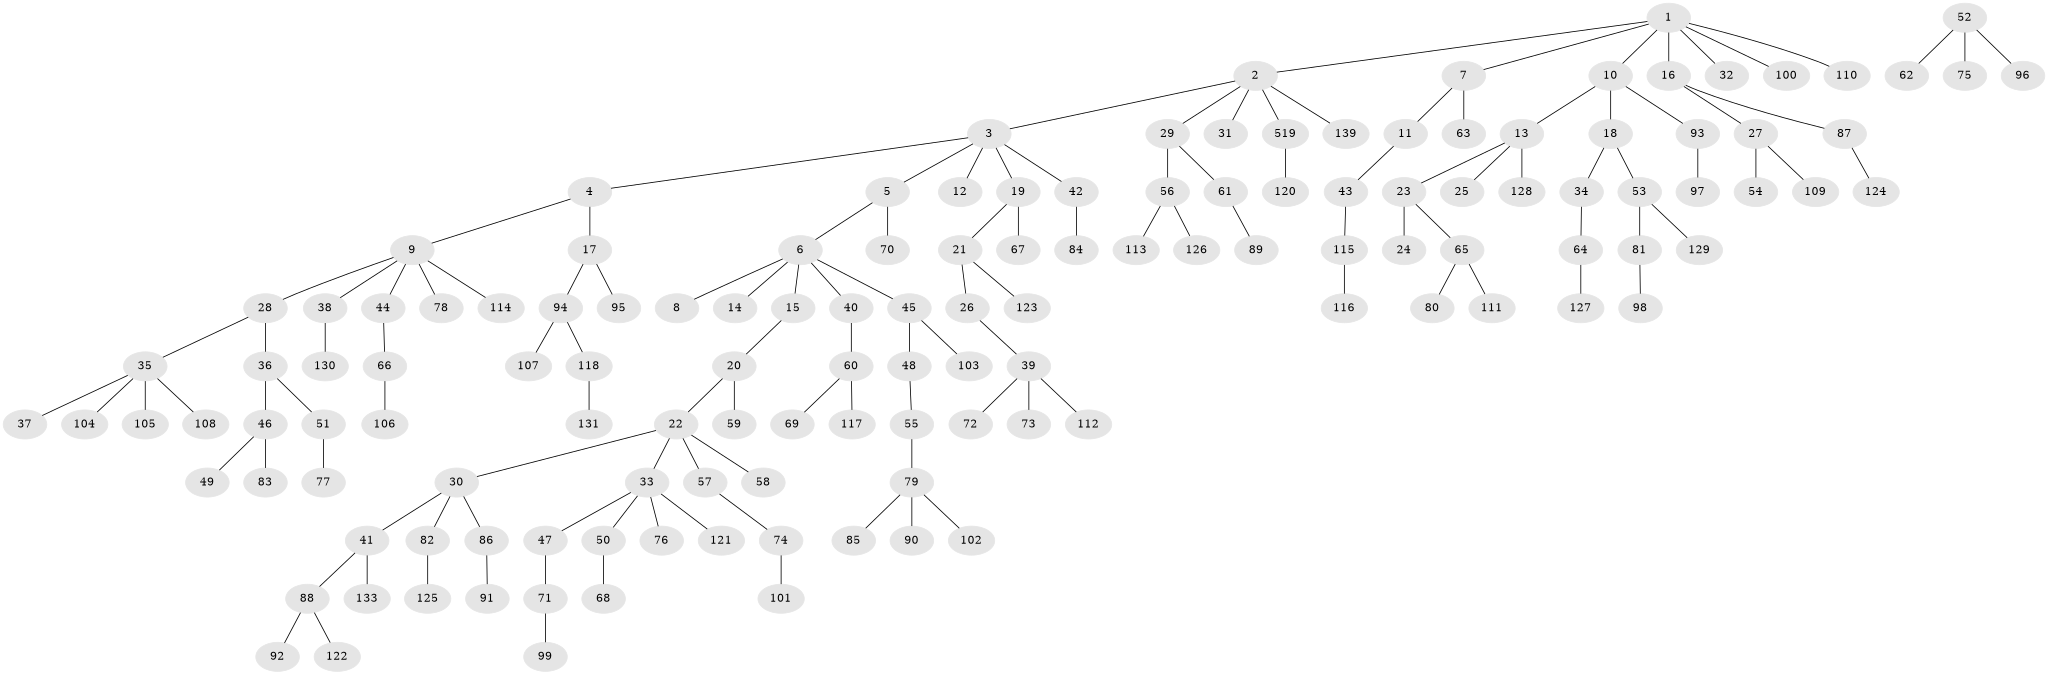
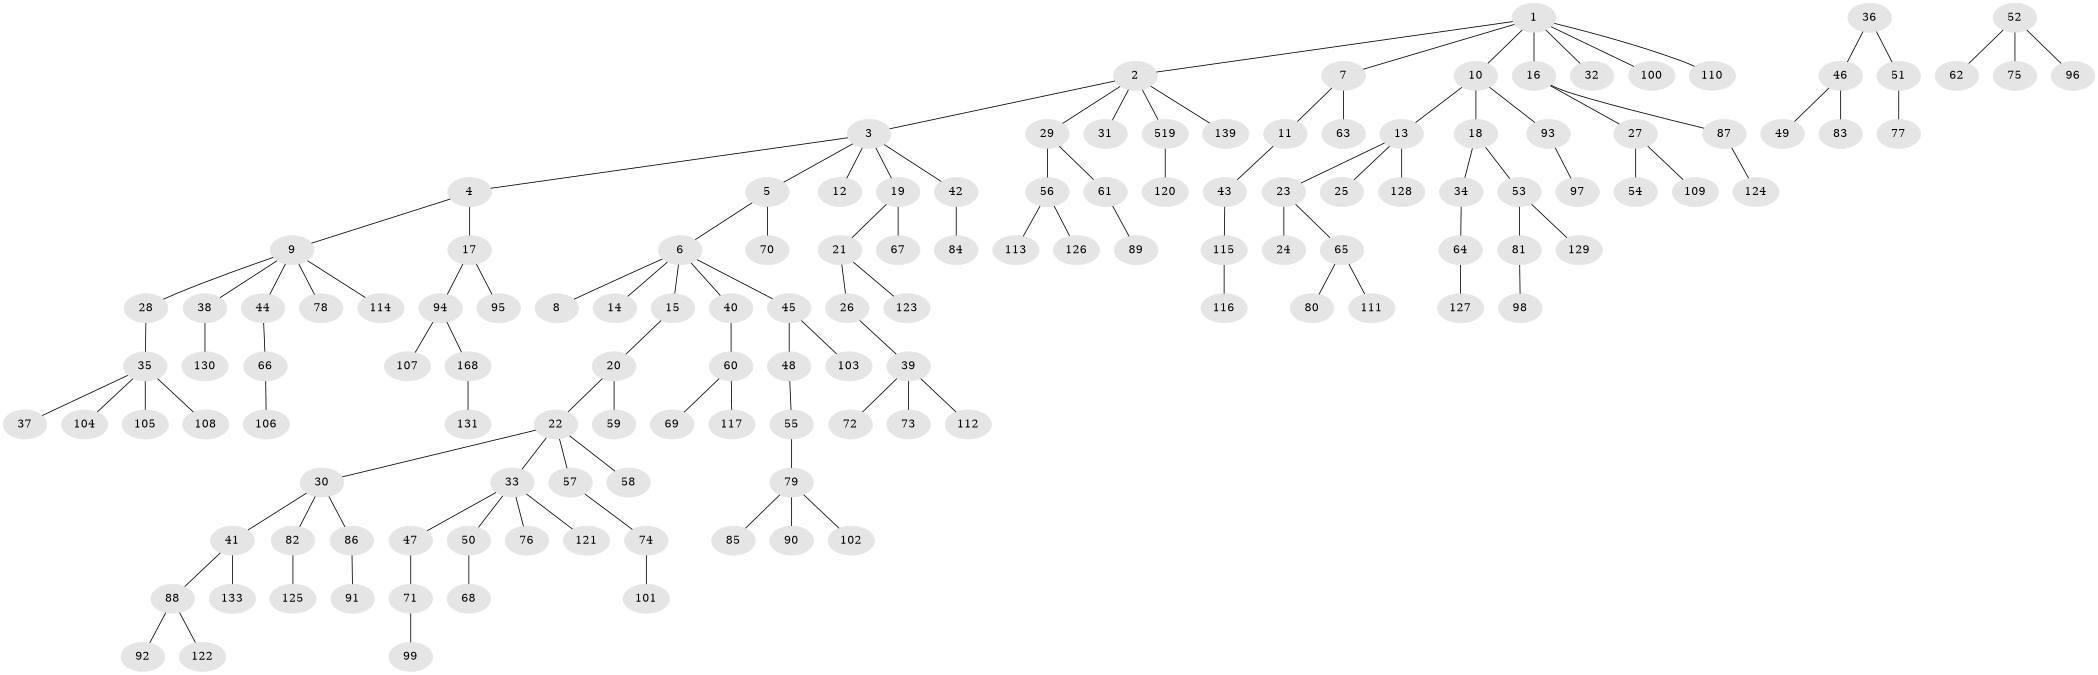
edge "28" -- "36": removed
node "118": label "118" -> "168"
